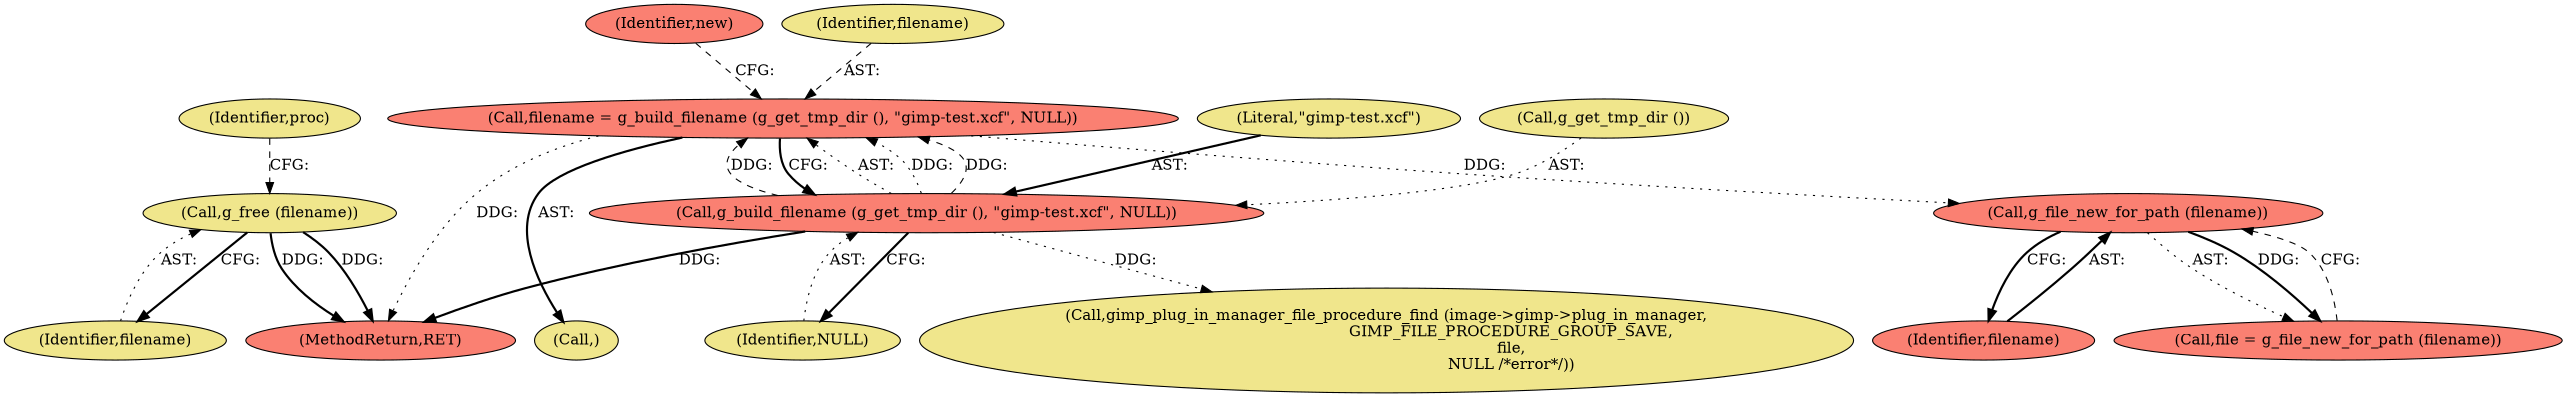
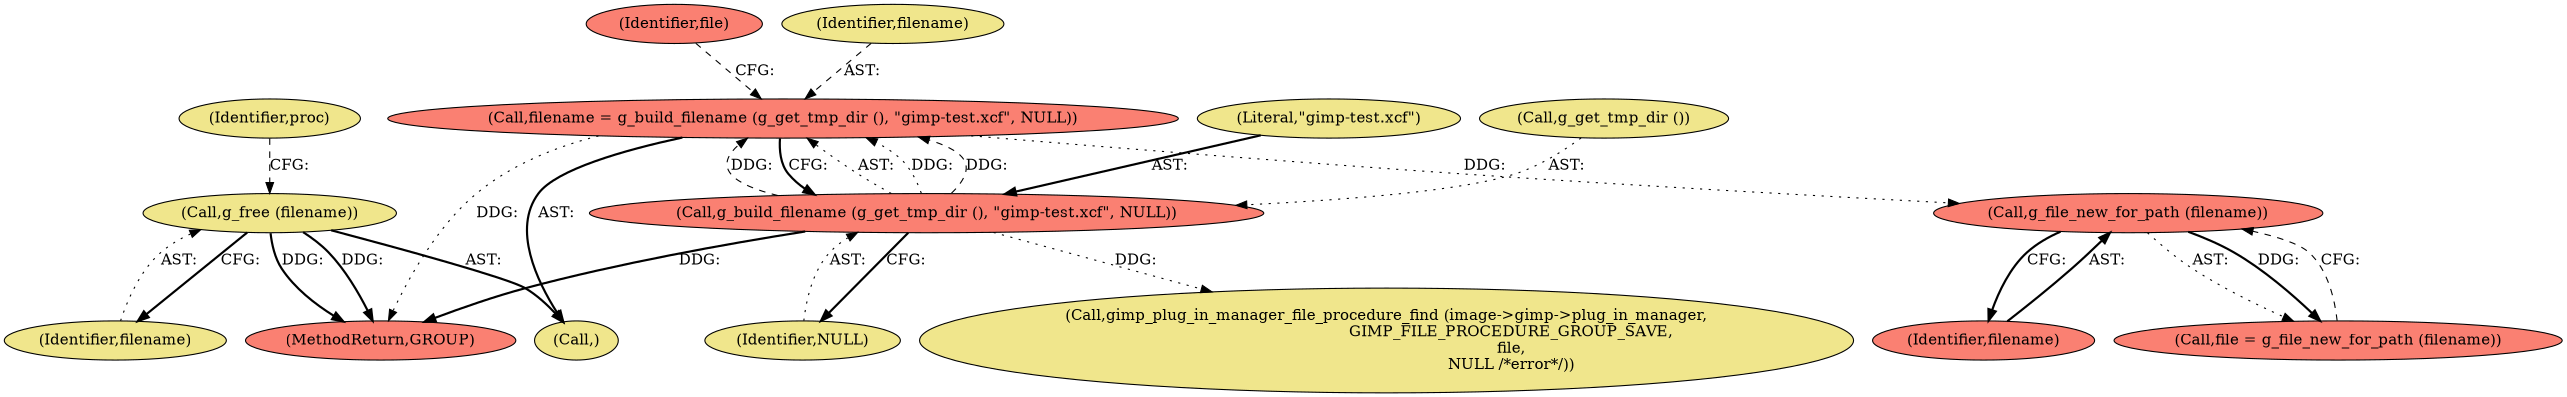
node "(Identifier,new)": label "(Identifier,new)" -> "(Identifier,file)"
edge "(Call,g_free (filename))" -> "(Call,)": added, label "AST:"
node "(MethodReturn,RET)": label "(MethodReturn,RET)" -> "(MethodReturn,GROUP)"
